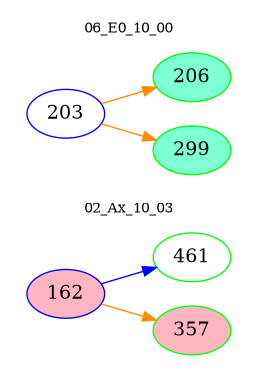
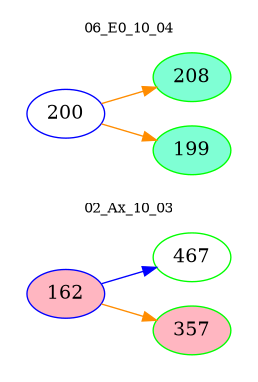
cluster "06_E0_10_00": label "06_E0_10_00" -> "06_E0_10_04"
node "206": label "206" -> "208"
node "203": label "203" -> "200"
node "299": label "299" -> "199"
node "461": label "461" -> "467"
